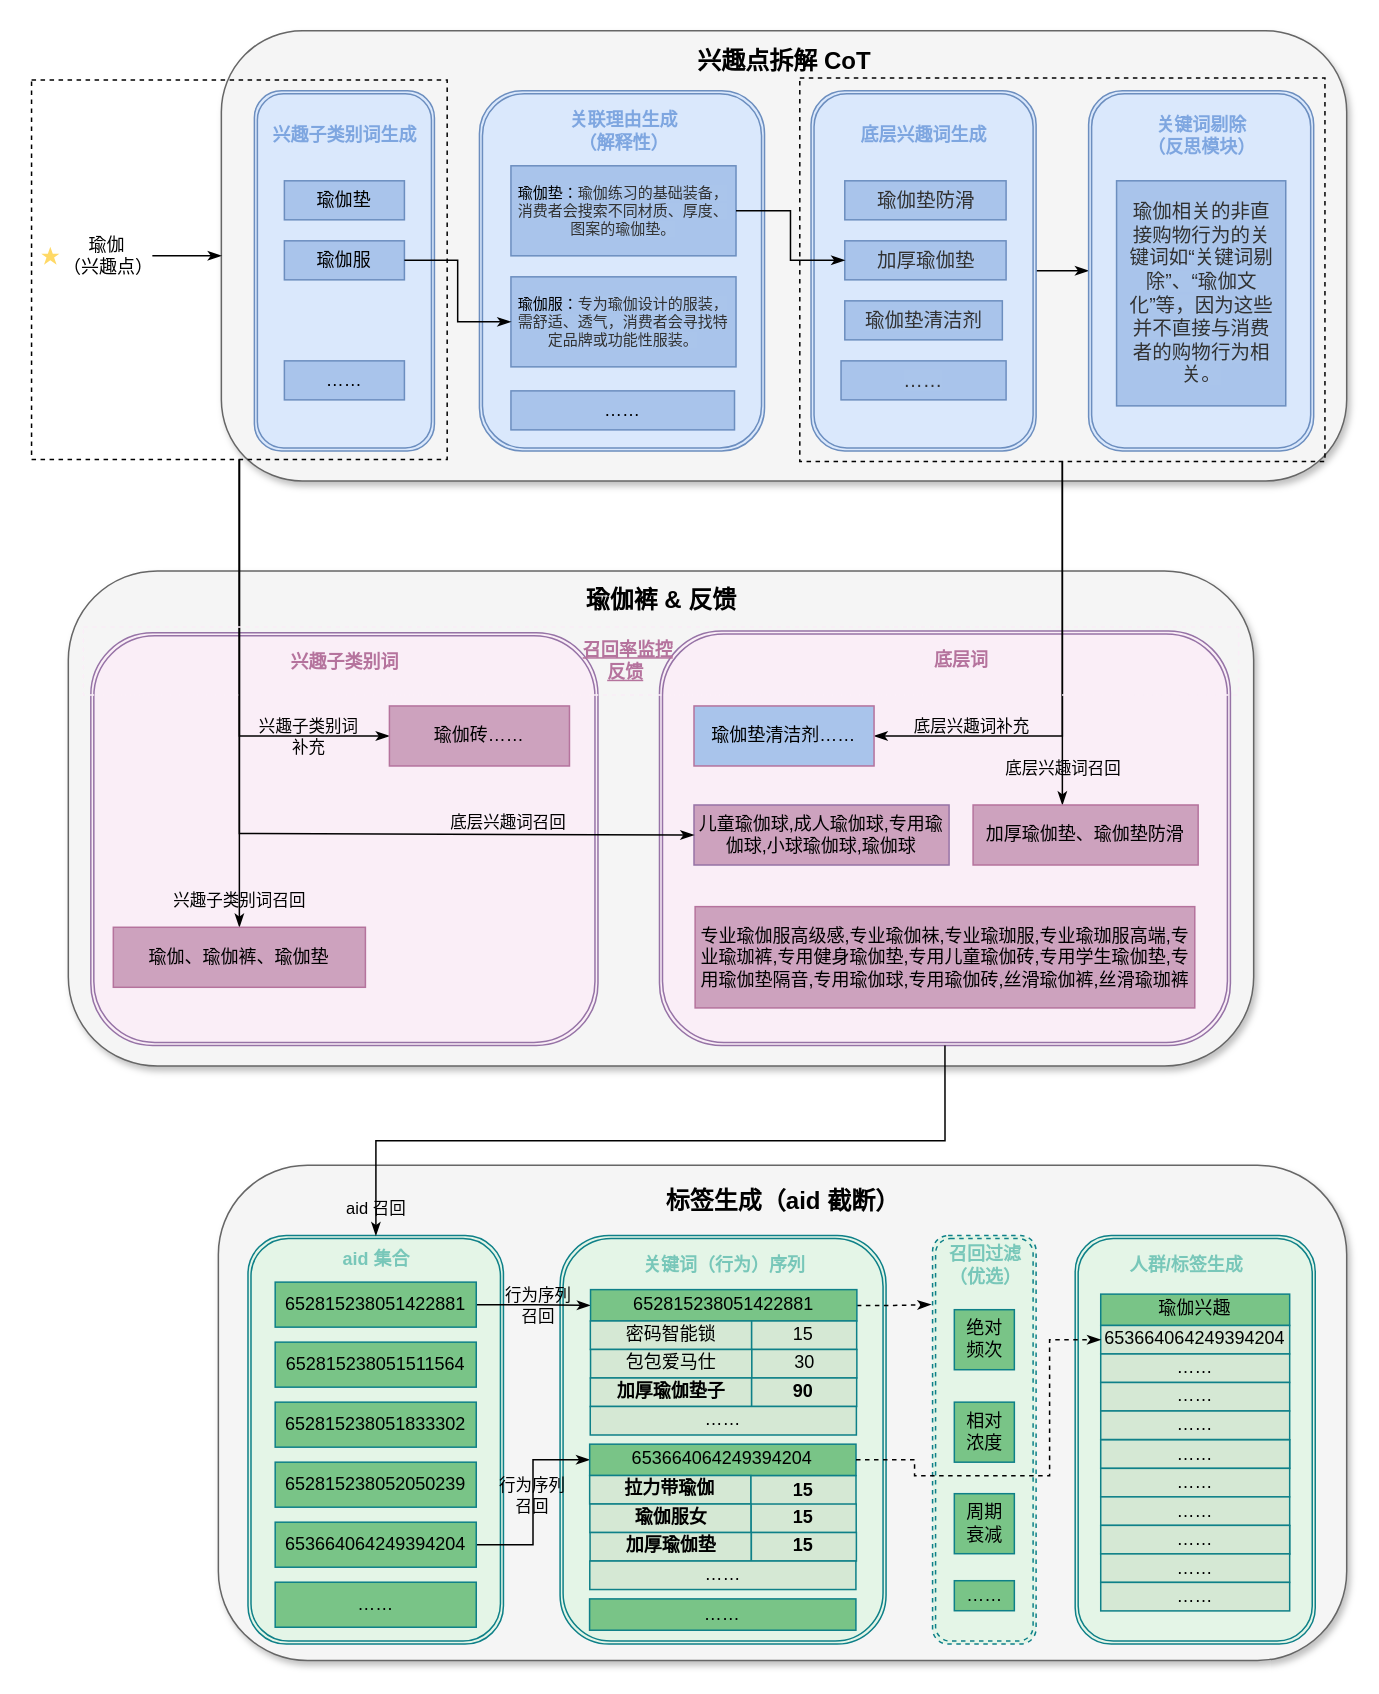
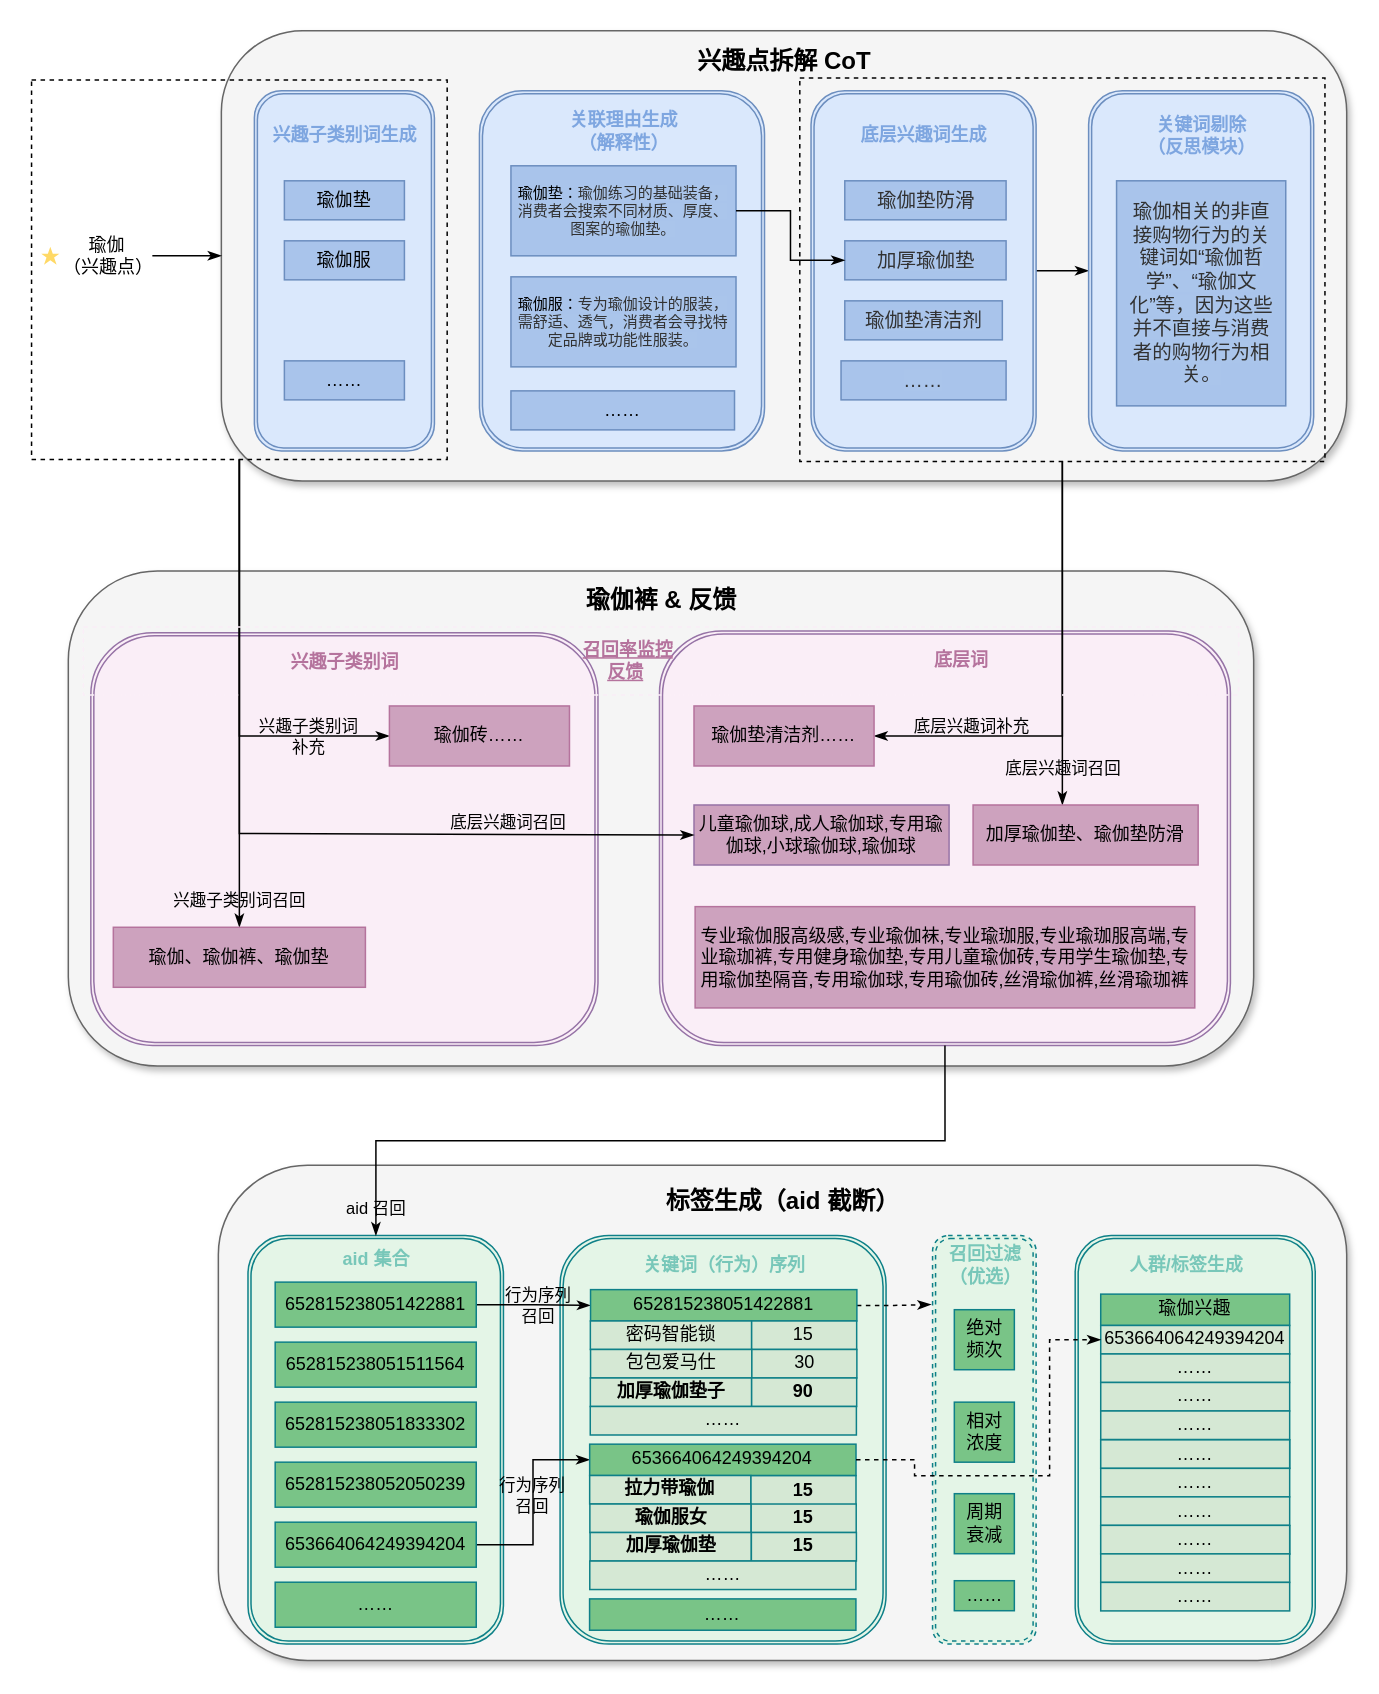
edge "瑜伽服" -> "瑜伽服：专为瑜伽设计的服装，需舒适、透气，消费者会寻找特定品牌或功能性服装。": removed
node "瑜伽相关的非直接购物行为的关键词如“关键词剔除”、“瑜伽文化”等，因为这些并不直接与消费者的购物行为相关。": label "瑜伽相关的非直接购物行为的关键词如“关键词剔除”、“瑜伽文化”等，因为这些并不直接与消费者的购物行为相关。" -> "瑜伽相关的非直接购物行为的关键词如“瑜伽哲学”、“瑜伽文化”等，因为这些并不直接与消费者的购物行为相关。"
node "瑜伽垫清洁剂……": fillcolor #a9c4eb -> #cda2be
